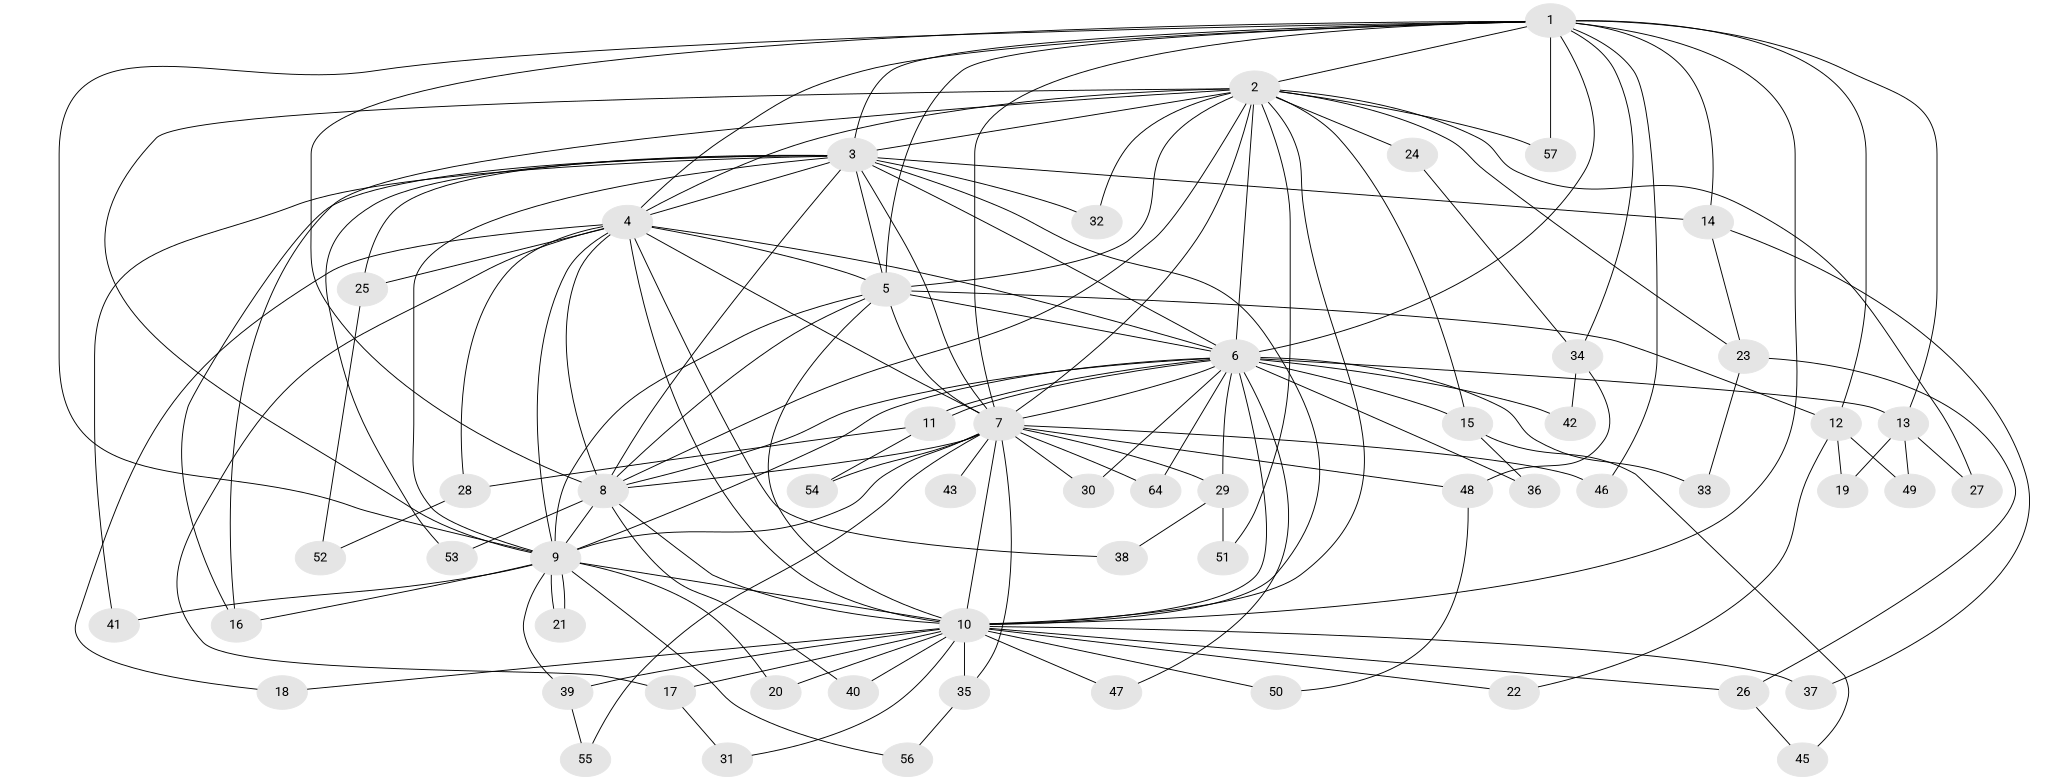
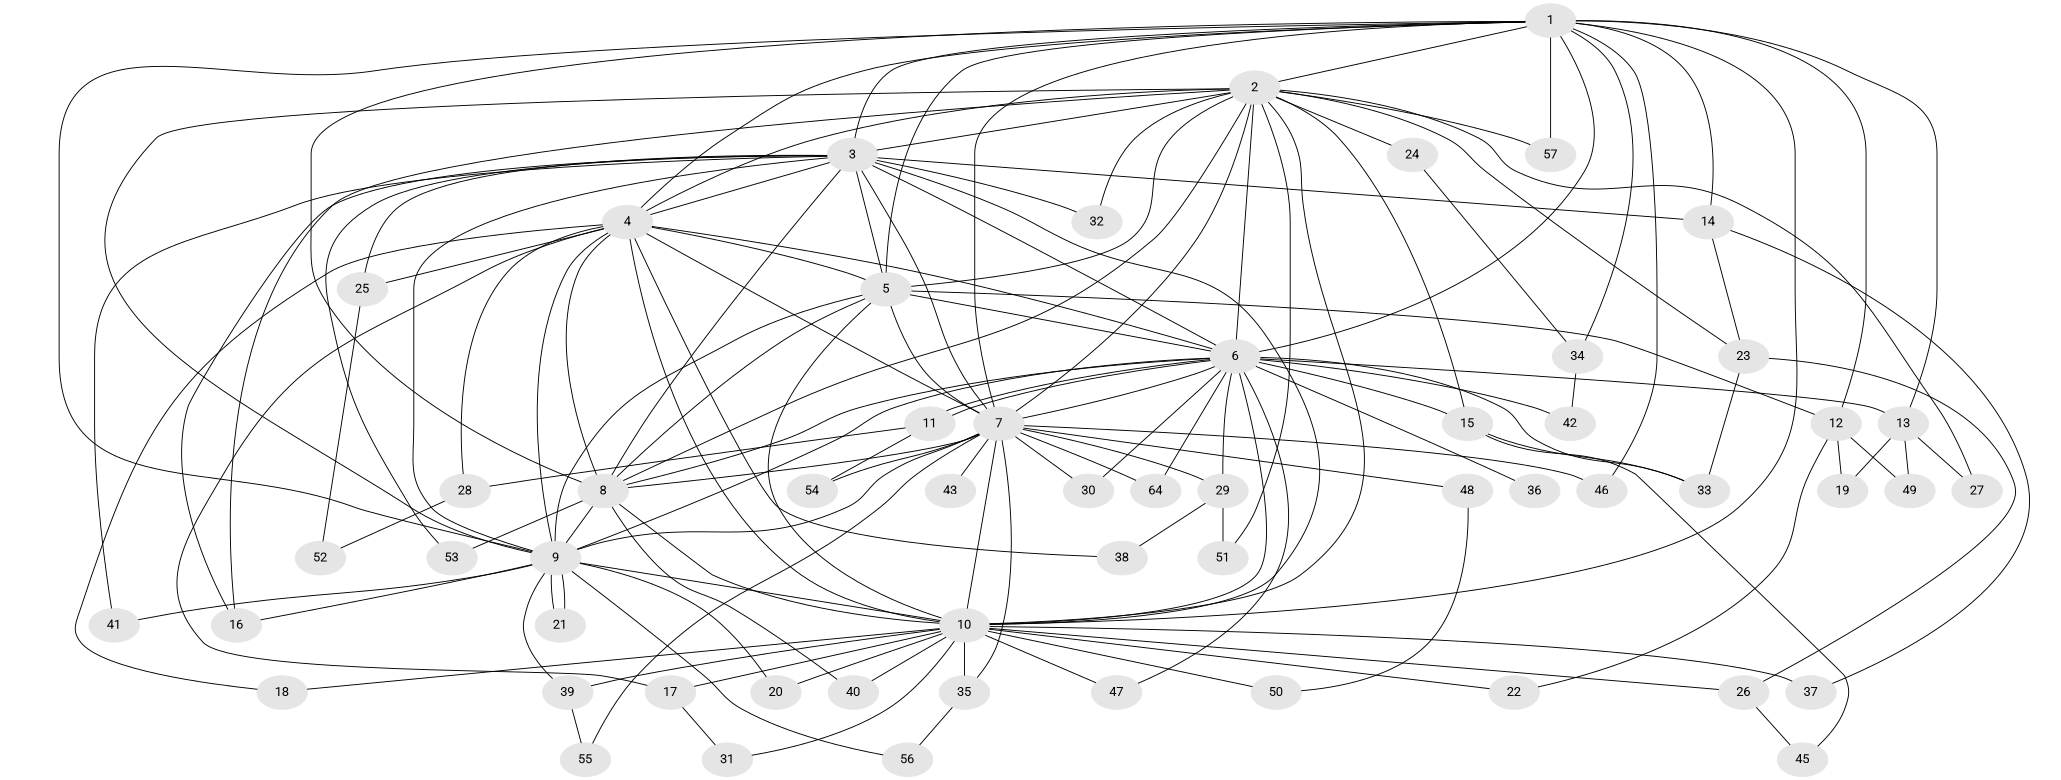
edge "34" -- "48": removed
edge "15" -- "36": now "15" -- "33"
